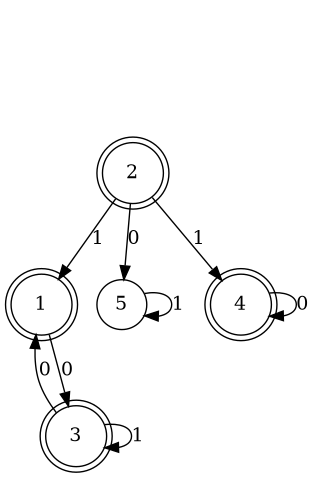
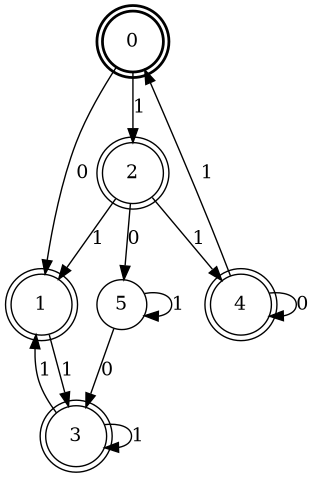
node "0": added
edge "5" -> "3": added, label "0"
edge "3" -> "1": label "0" -> "1"
edge "1" -> "3": label "0" -> "1"
